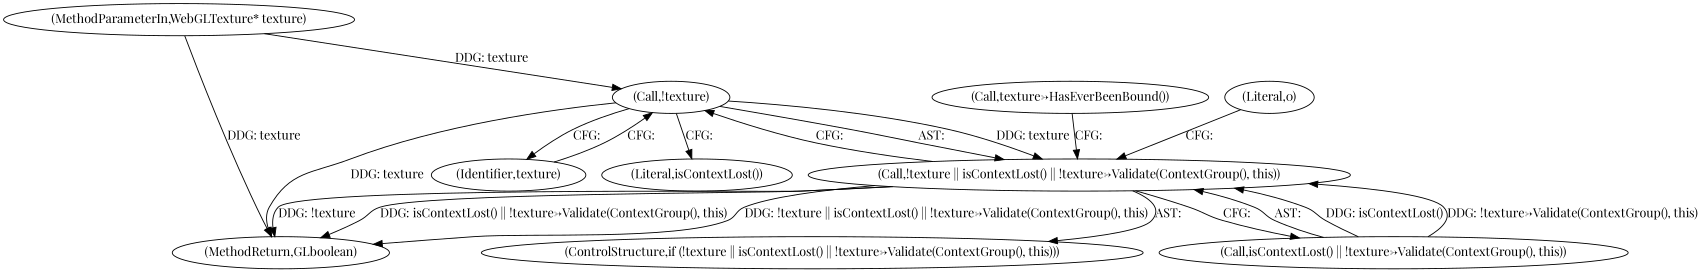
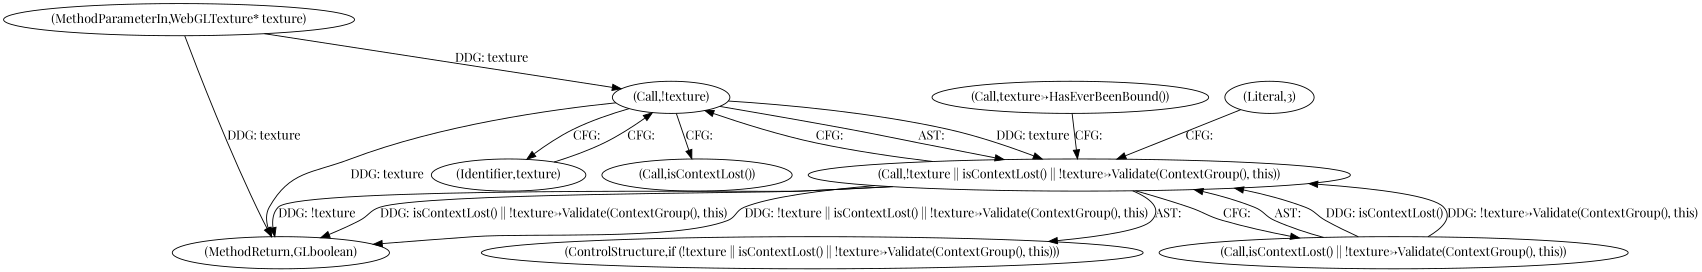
node "(Literal,0)": label "(Literal,0)" -> "(Literal,3)"
node "(Literal,isContextLost())": label "(Literal,isContextLost())" -> "(Call,isContextLost())"
